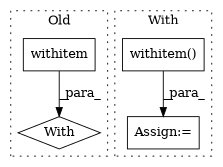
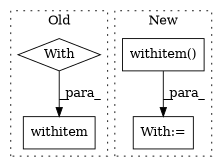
cluster "With": label "With" -> "New"
edge "withitem" -> "With": reversed
node "Assign:=": label "Assign:=" -> "With:="
